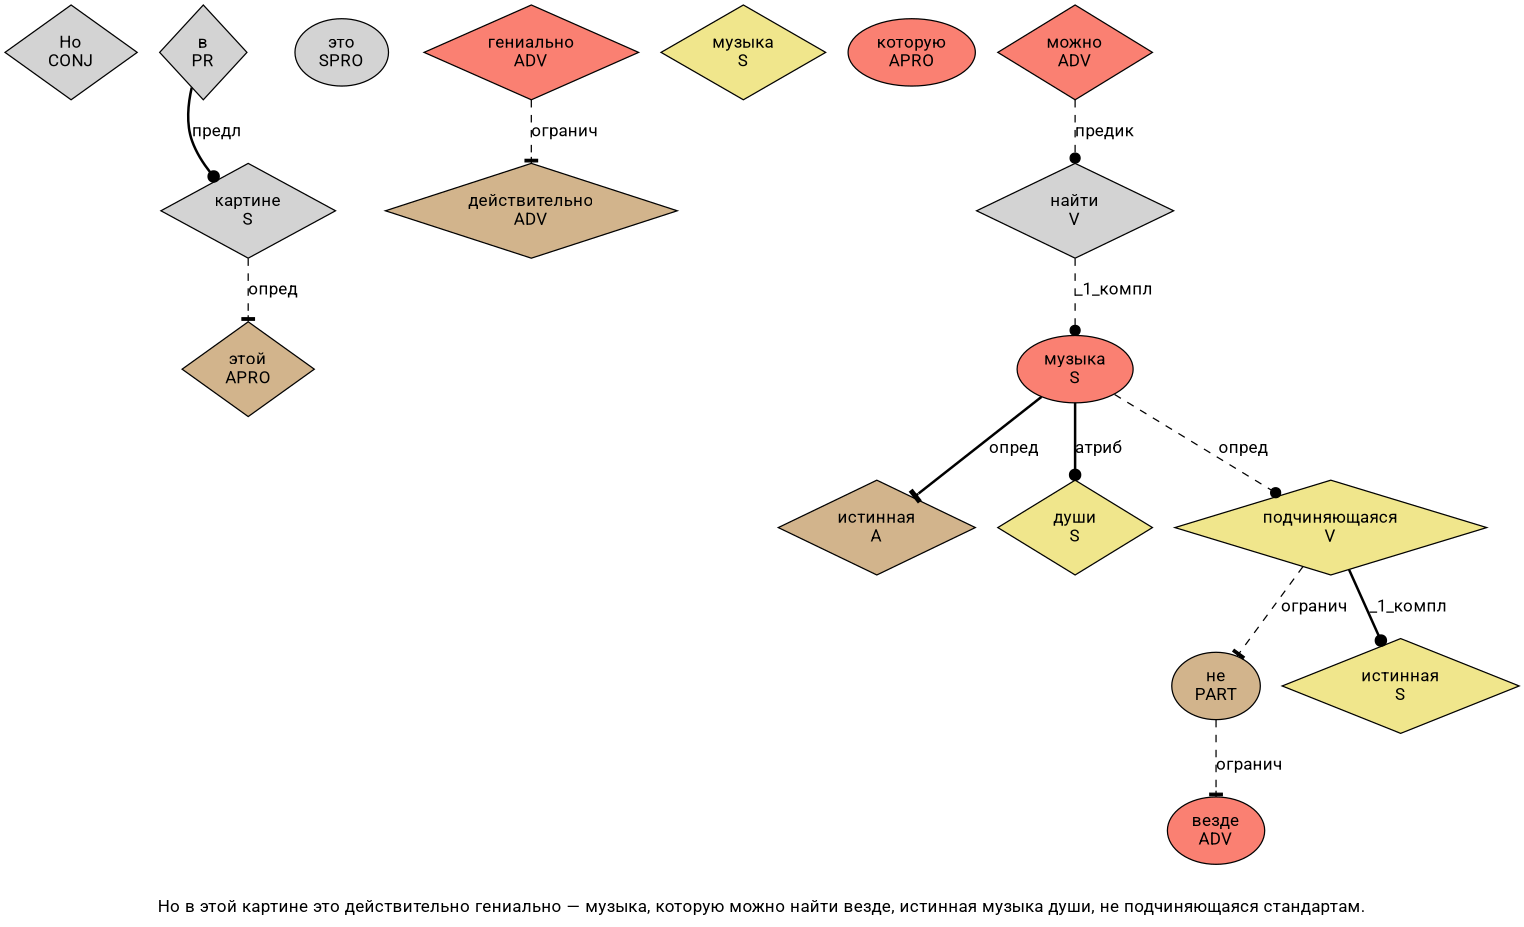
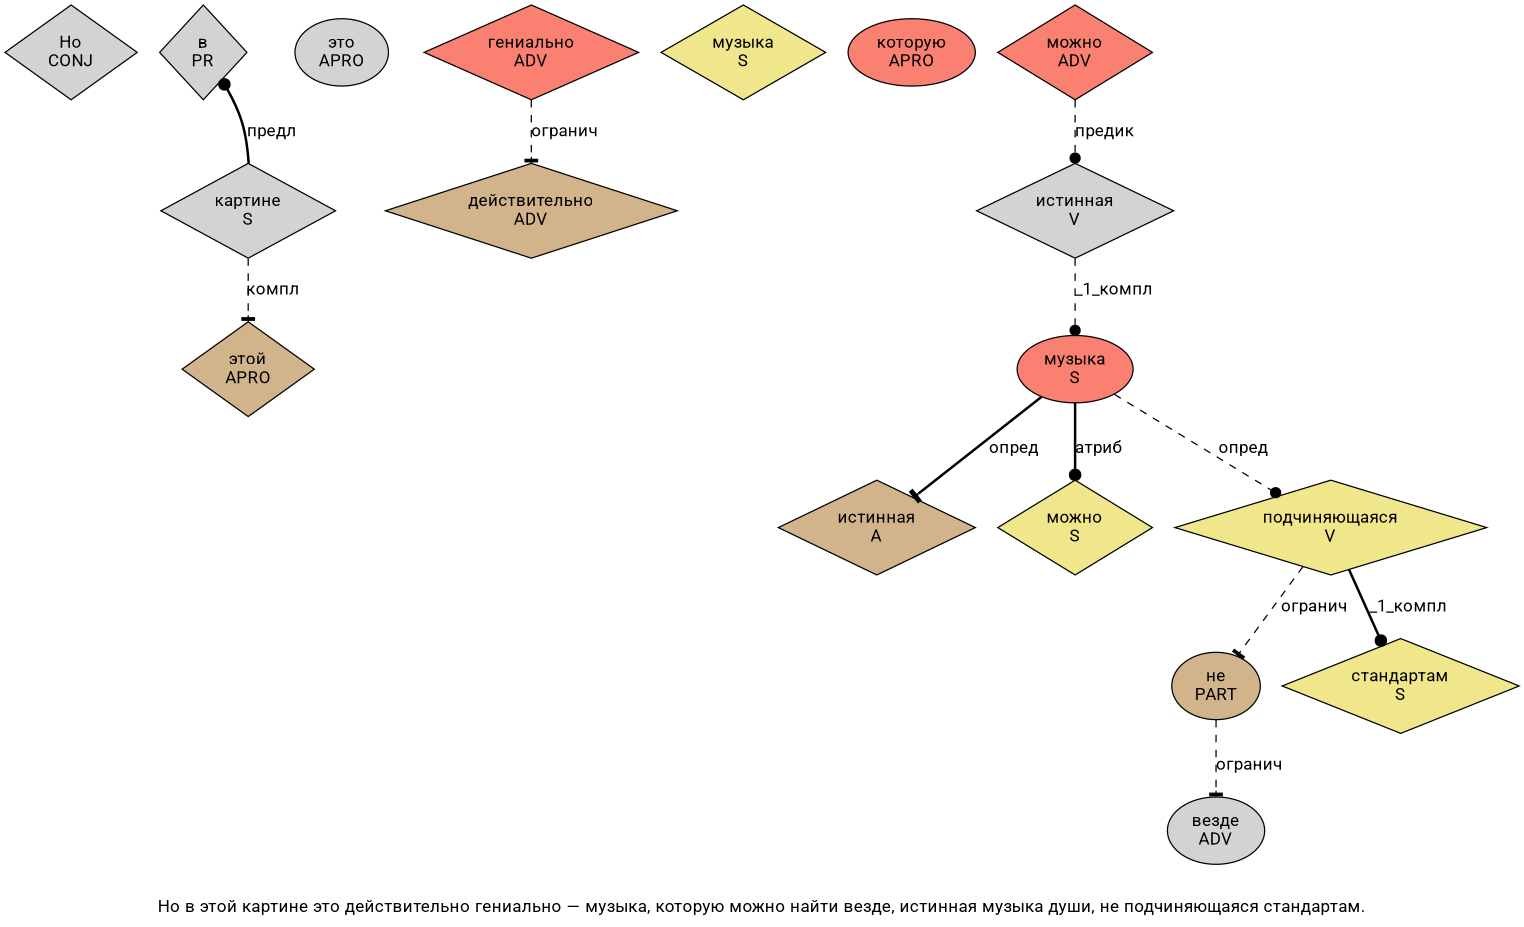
node "это SPRO": label "это SPRO" -> "это APRO"
edge "в PR" -> "картине S": reversed
node "найти V": label "найти V" -> "истинная V"
edge "картине S" -> "этой APRO": label "опред" -> "компл"
node "души S": label "души S" -> "можно S"
node "истинная S": label "истинная S" -> "стандартам S"
node "везде ADV": fillcolor salmon -> lightgrey
